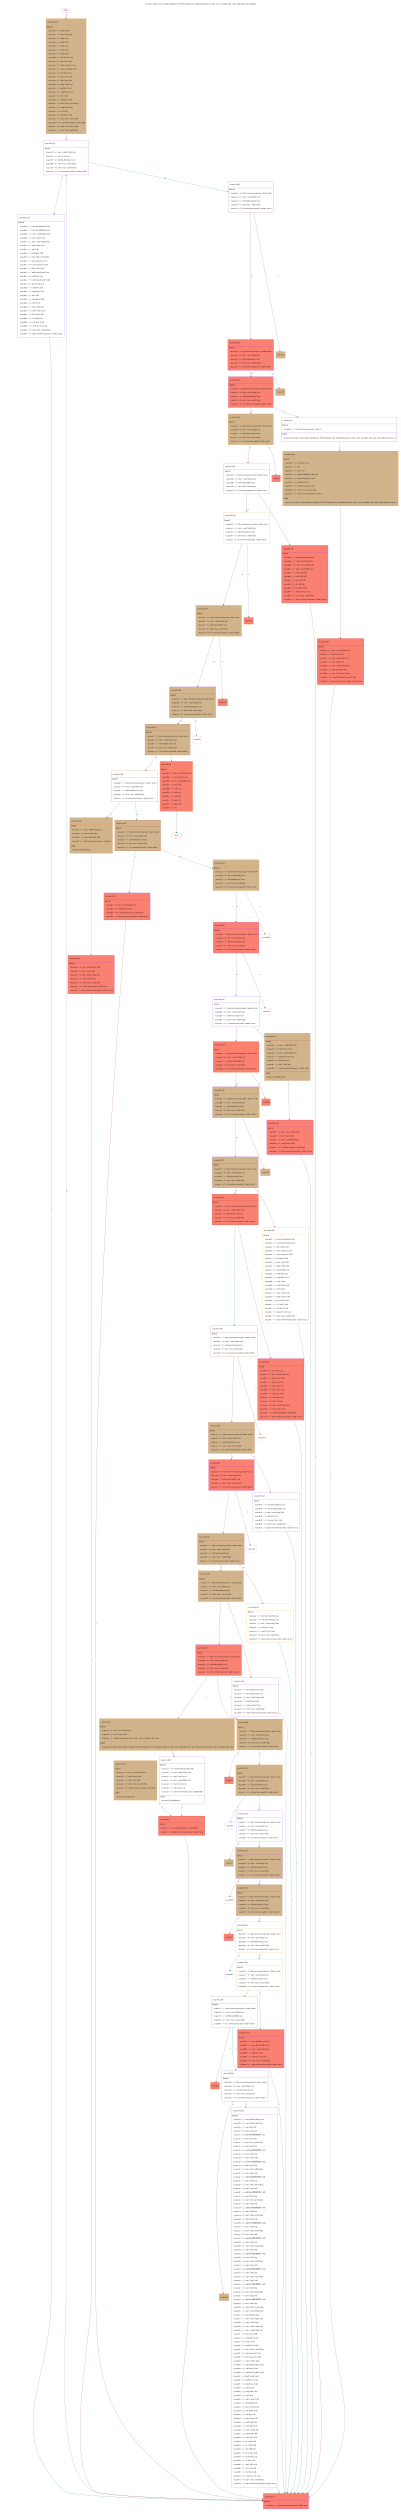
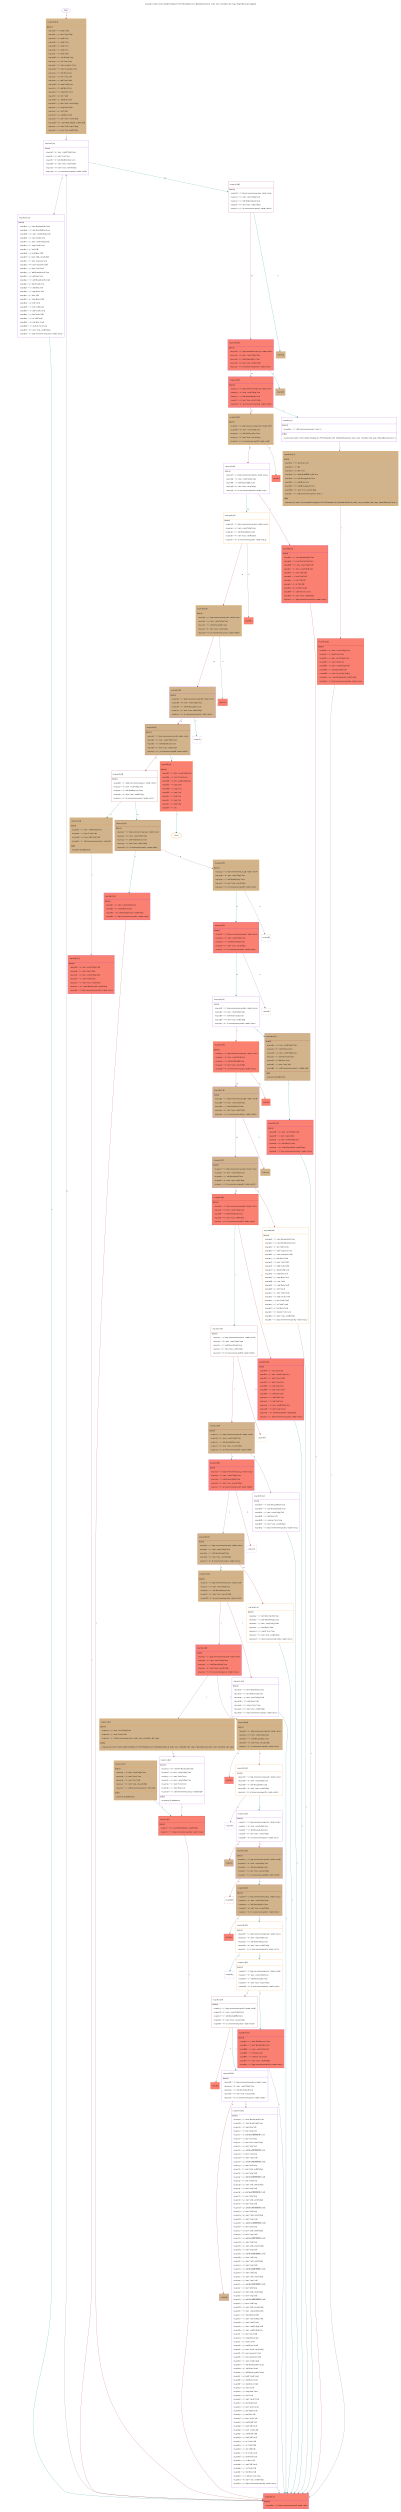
node "0x4015cb [28]": fillcolor tan -> white
